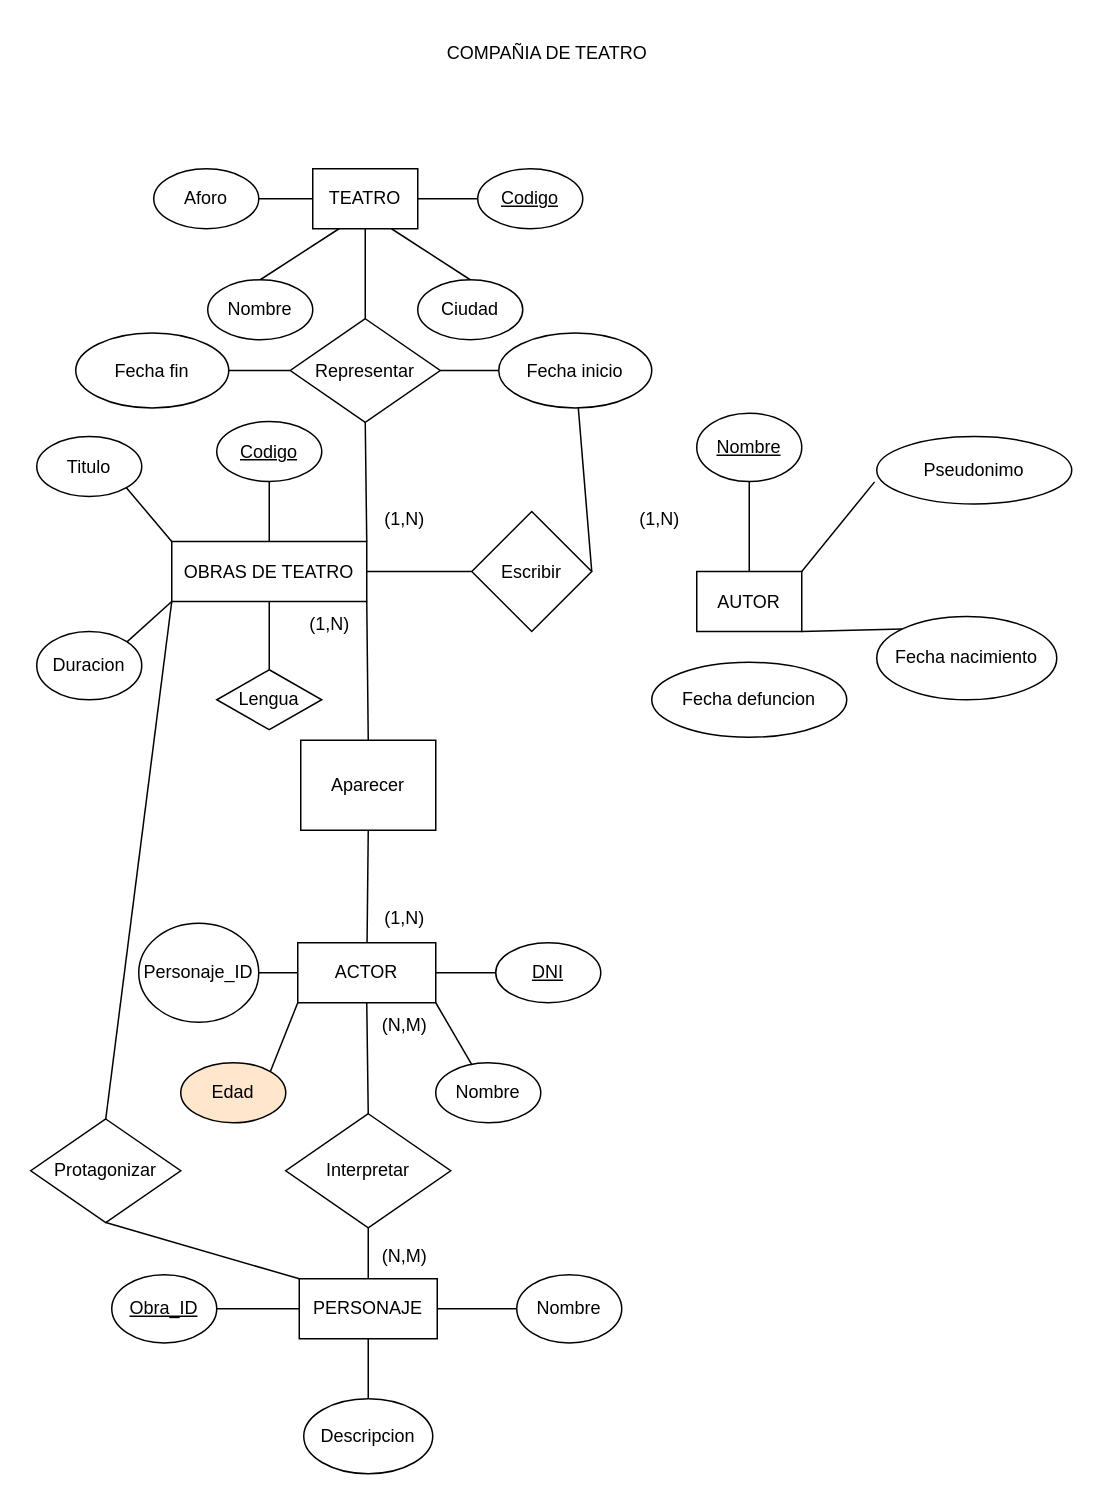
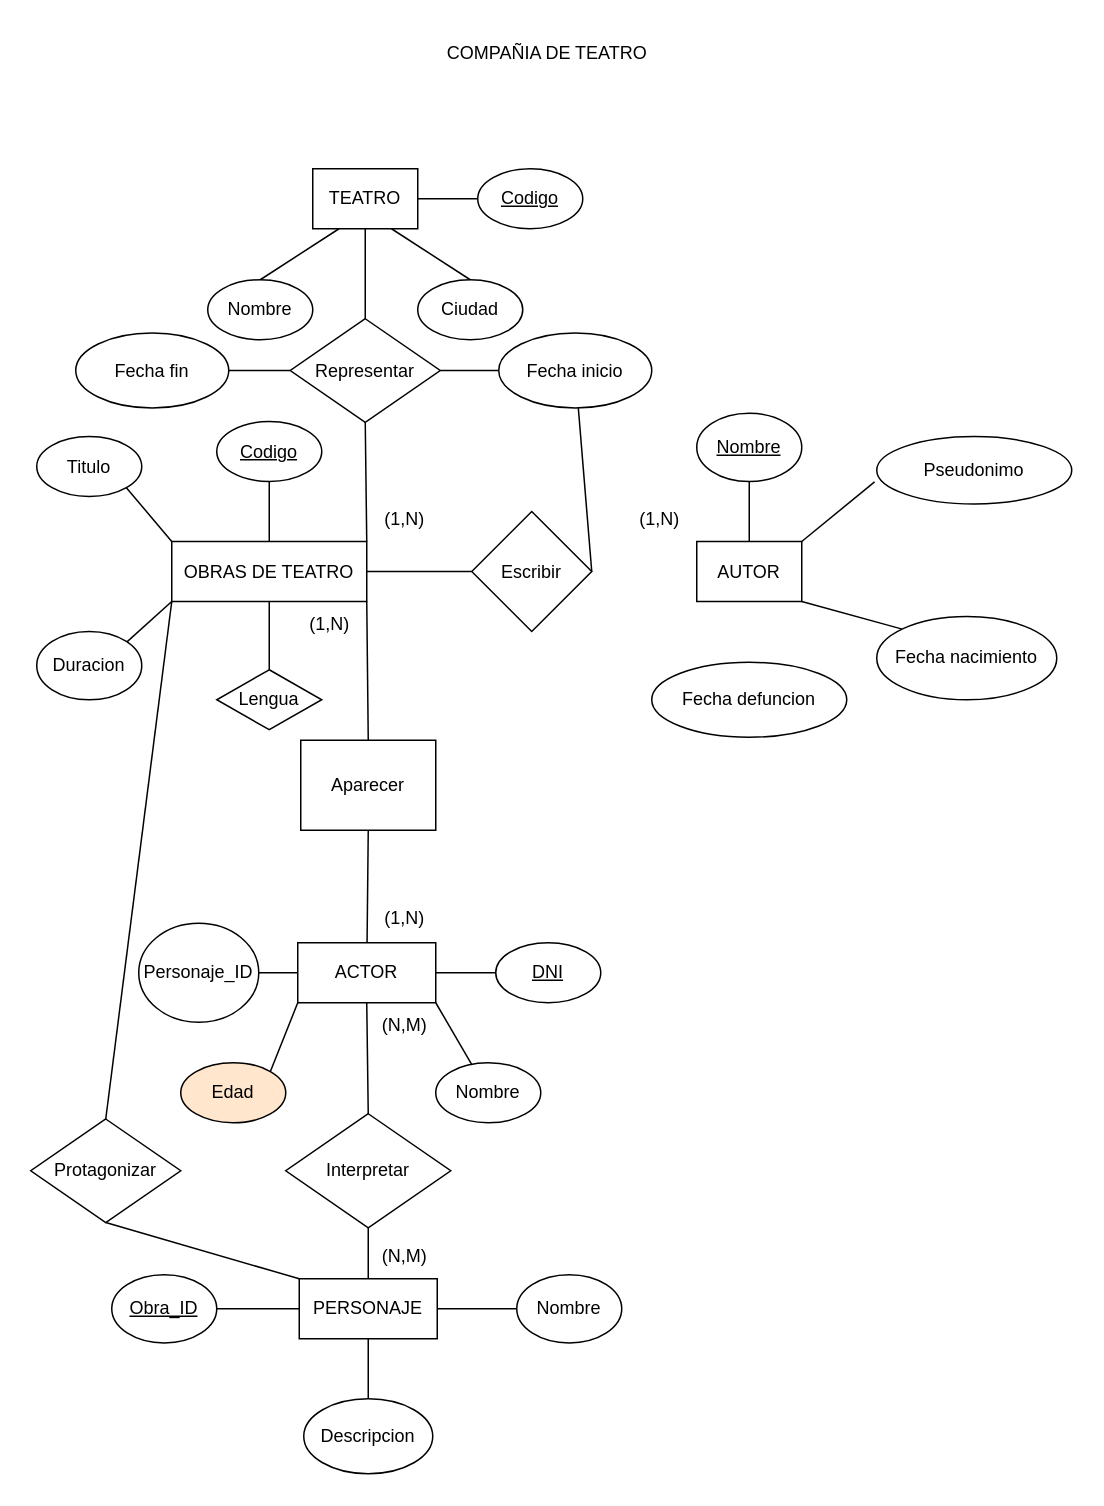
node "Aforo": removed
edge "Aforo" -- "TEATRO": removed
node "AUTOR": moved (749, 602) -> (749, 572)
